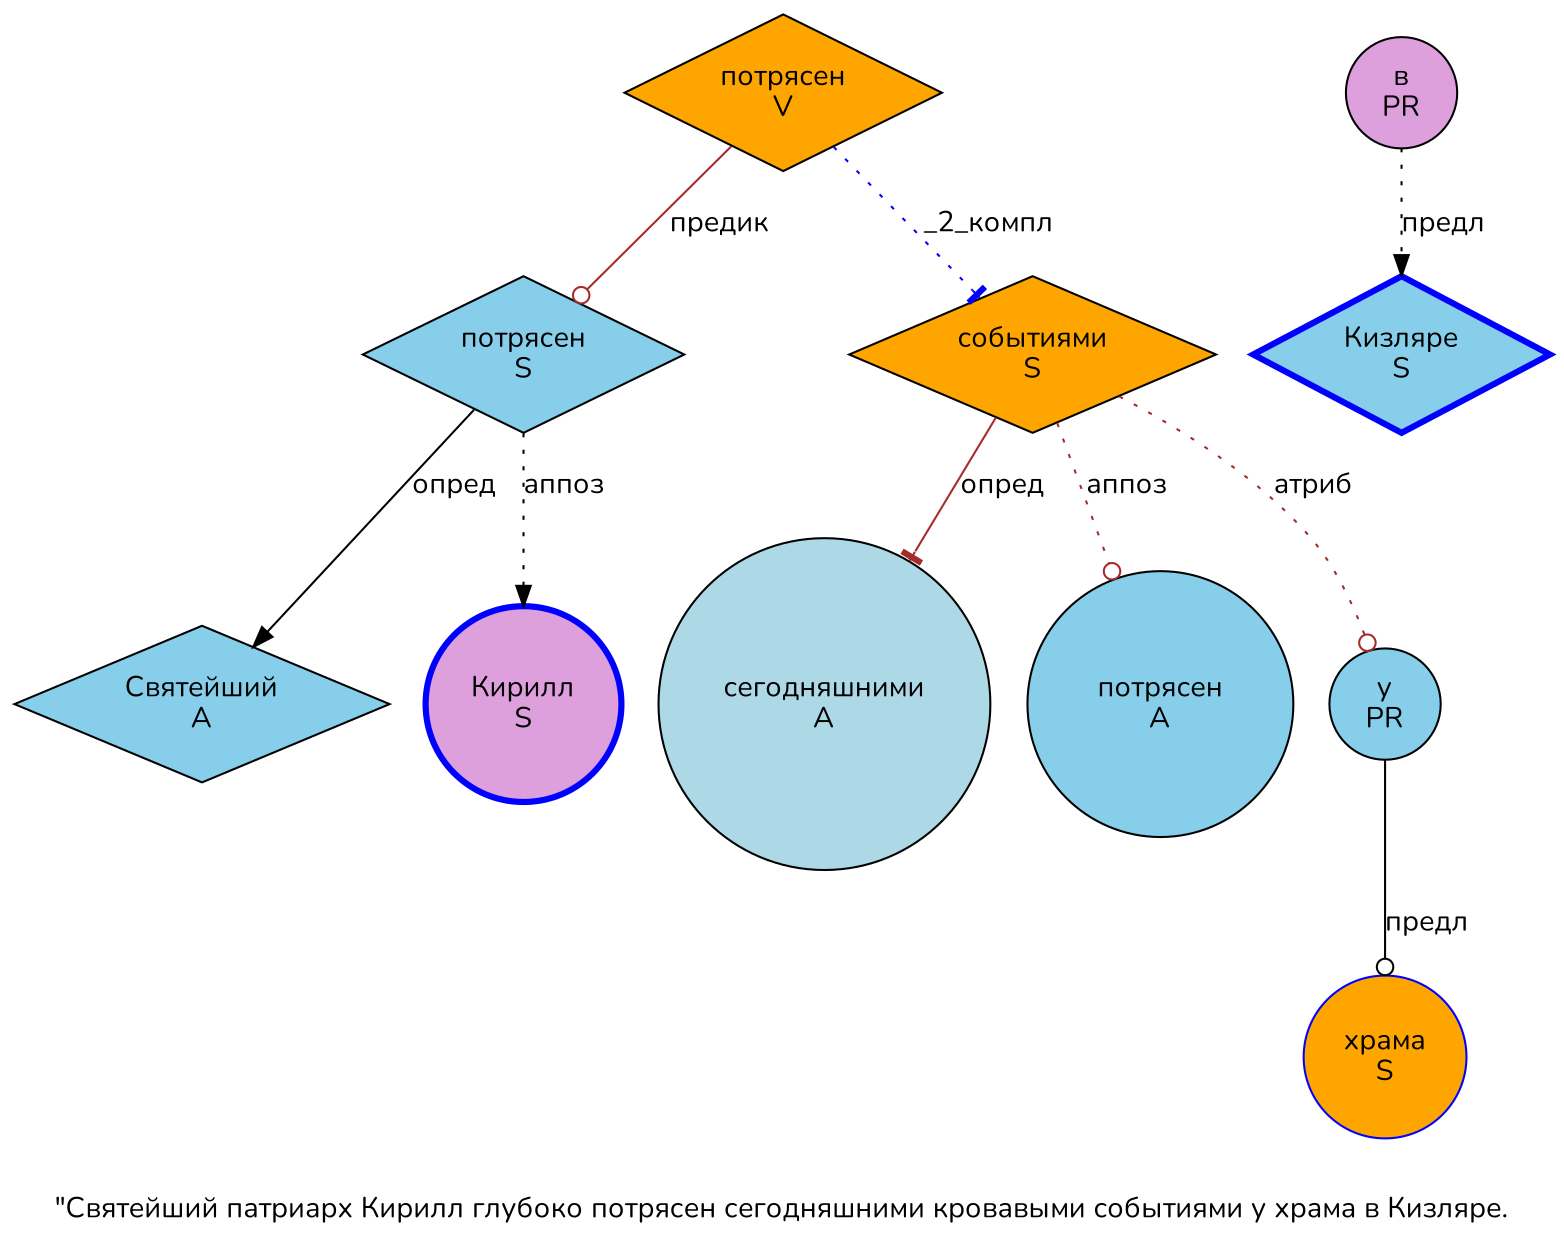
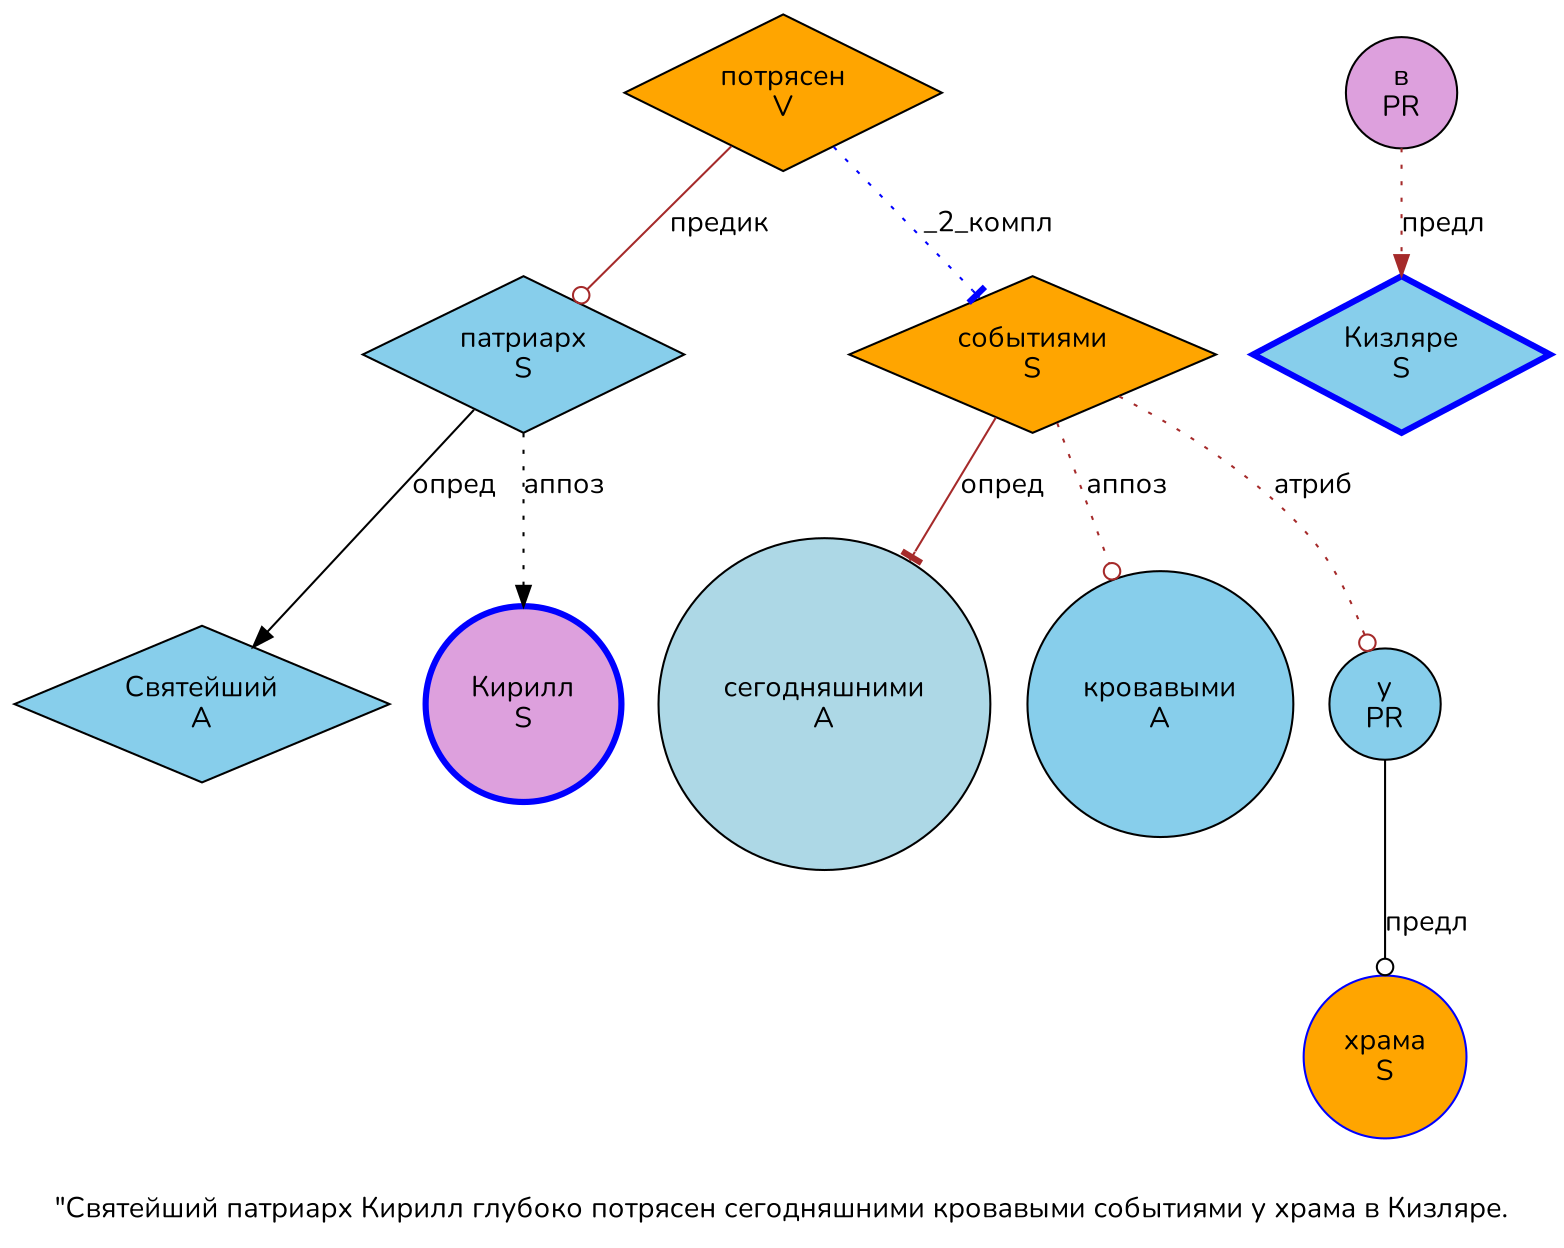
edge "в PR" -> "Кизляре S": color black -> brown
node "потрясен S": label "потрясен S" -> "патриарх S"
node "потрясен A": label "потрясен A" -> "кровавыми A"
